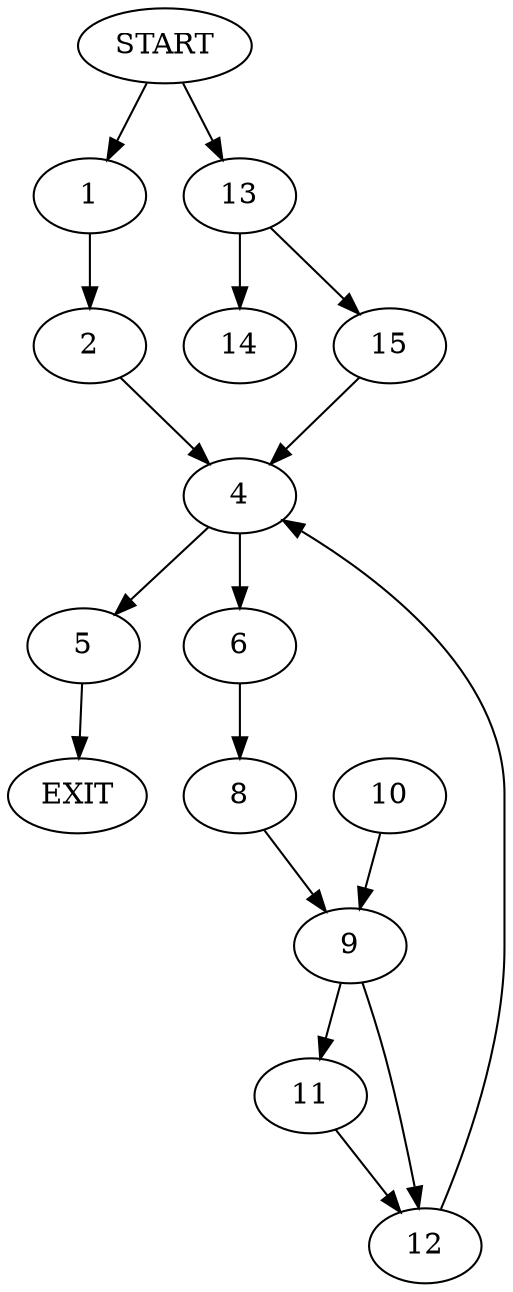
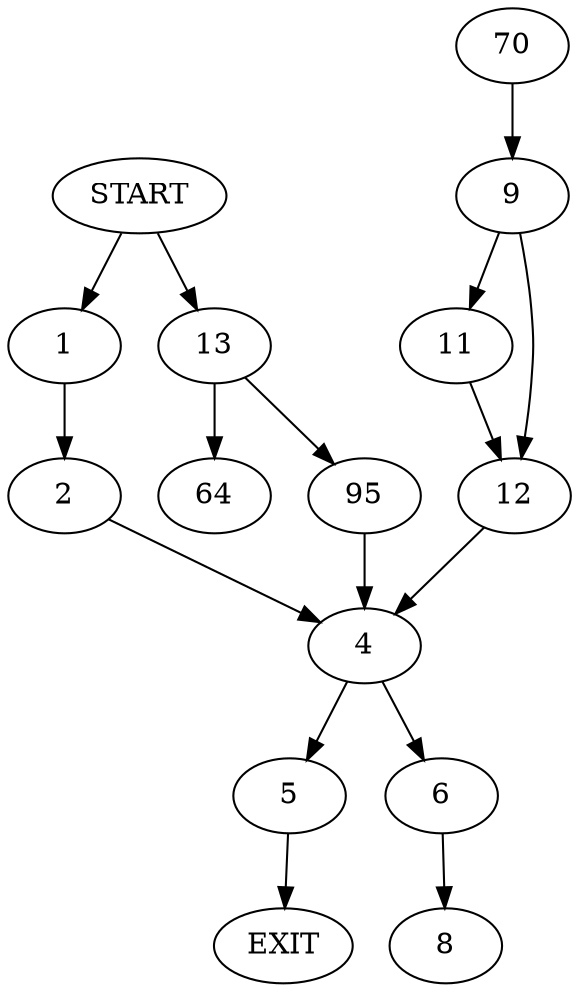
node "14": label "14" -> "64"
node "15": label "15" -> "95"
node "10": label "10" -> "70"
edge "8" -> "9": removed
